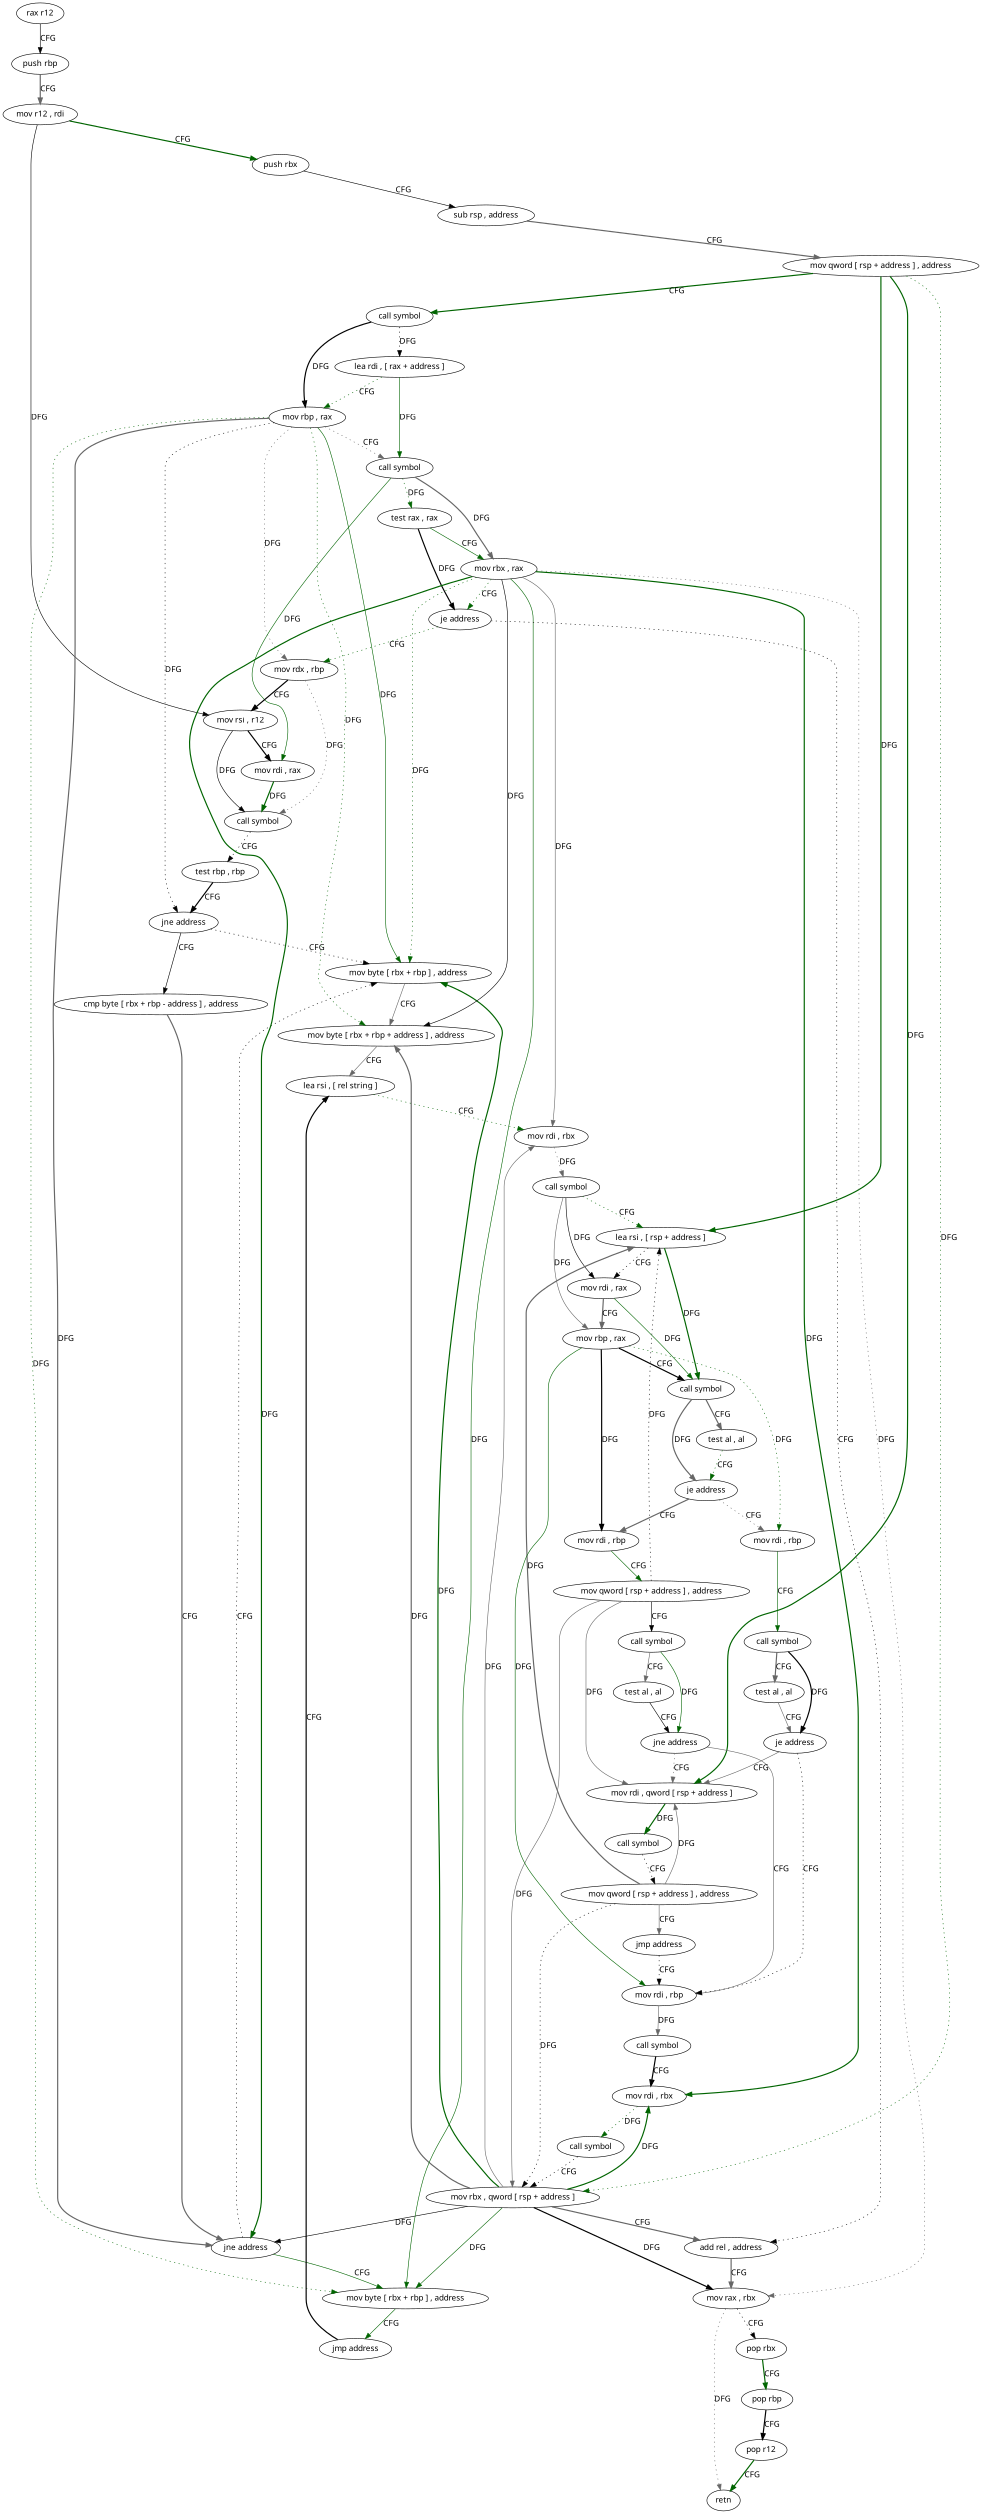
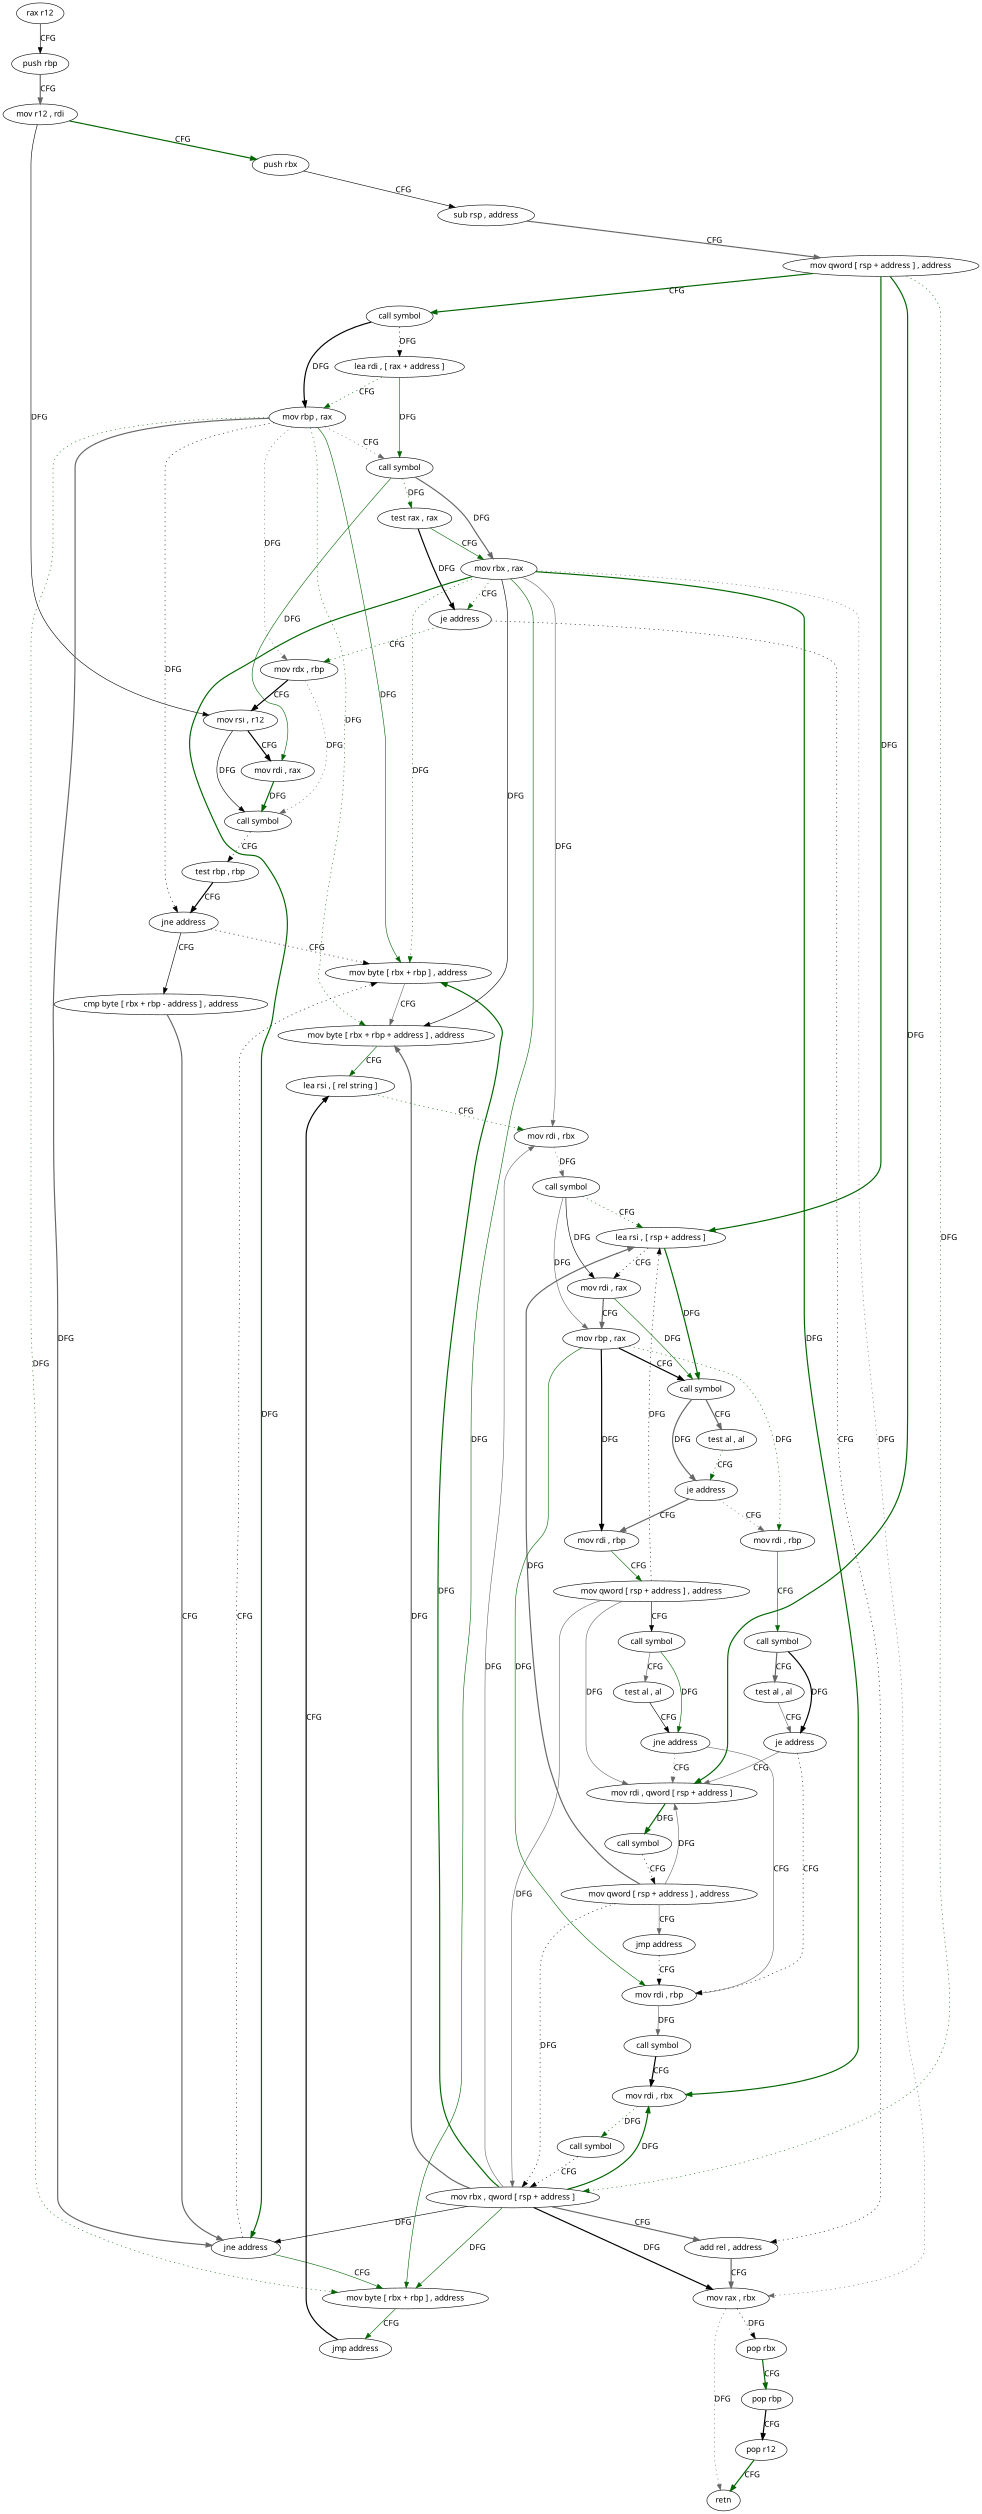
edge "mov byte [ rbx + rbp + address ] , address" -> "lea rsi , [ rel string ]": color gray40 -> darkgreen
edge "mov rax , rbx" -> "pop rbx": label "CFG" -> "DFG"
